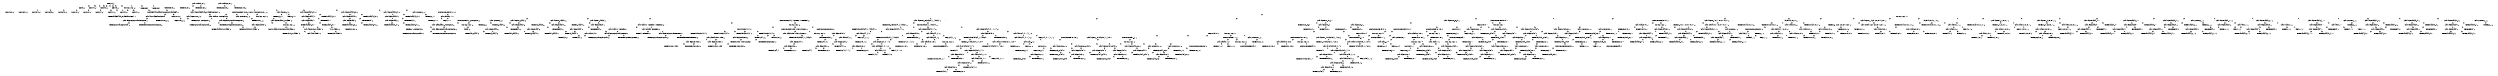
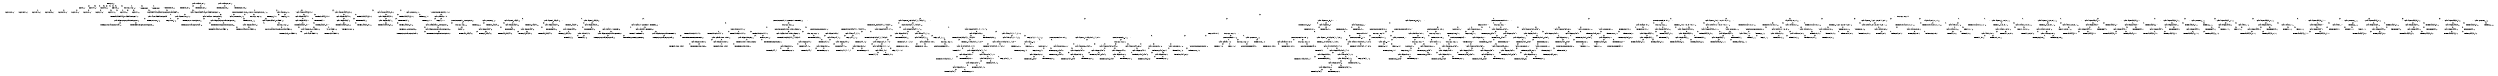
node "(LOCAL,int count: int)": removed
edge "(<operator>.logicalAnd,workDone > workLimit && firstAttempt)" -> "(IDENTIFIER,lo,zptr[lo] + d)": now "(<operator>.indexAccess,zptr[lo])" -> "(IDENTIFIER,lo,zptr[lo] + d)"
